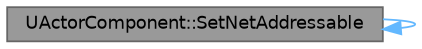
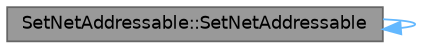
node "UActorComponent::SetNetAddressable": label "UActorComponent::SetNetAddressable" -> "SetNetAddressable::SetNetAddressable"
